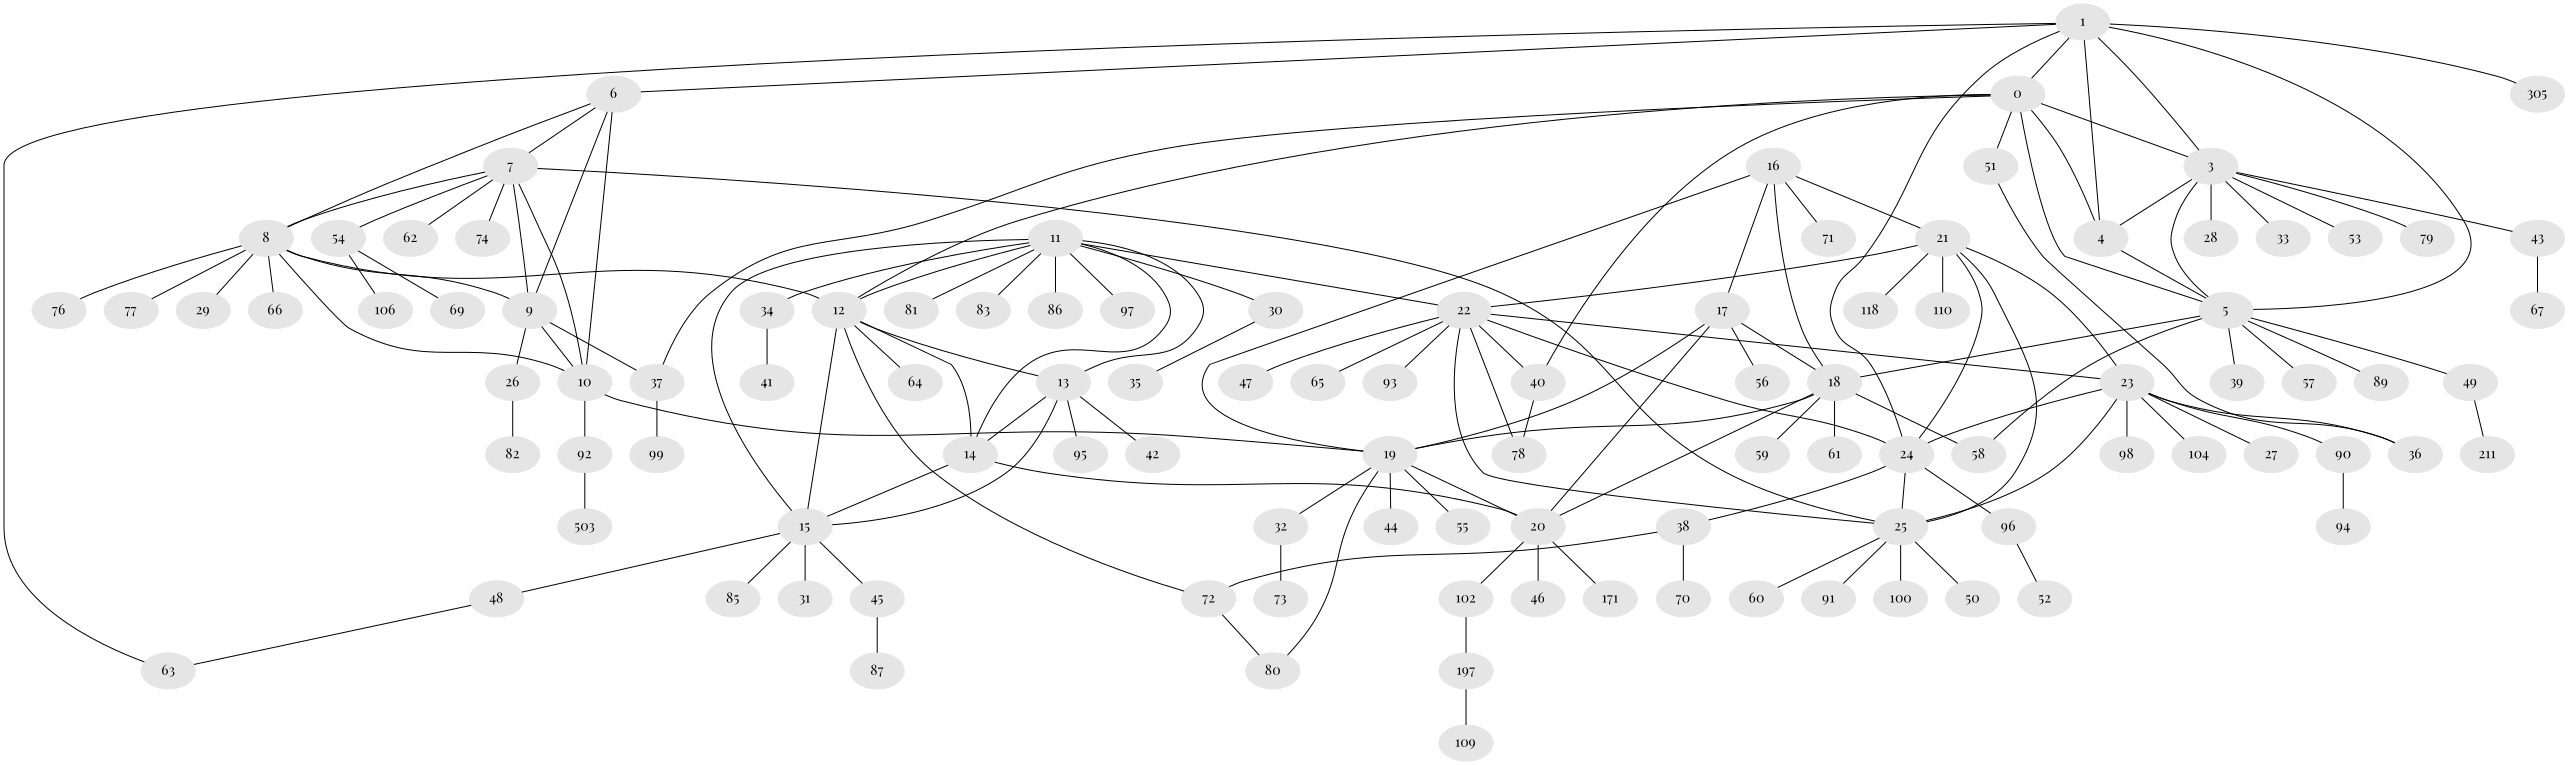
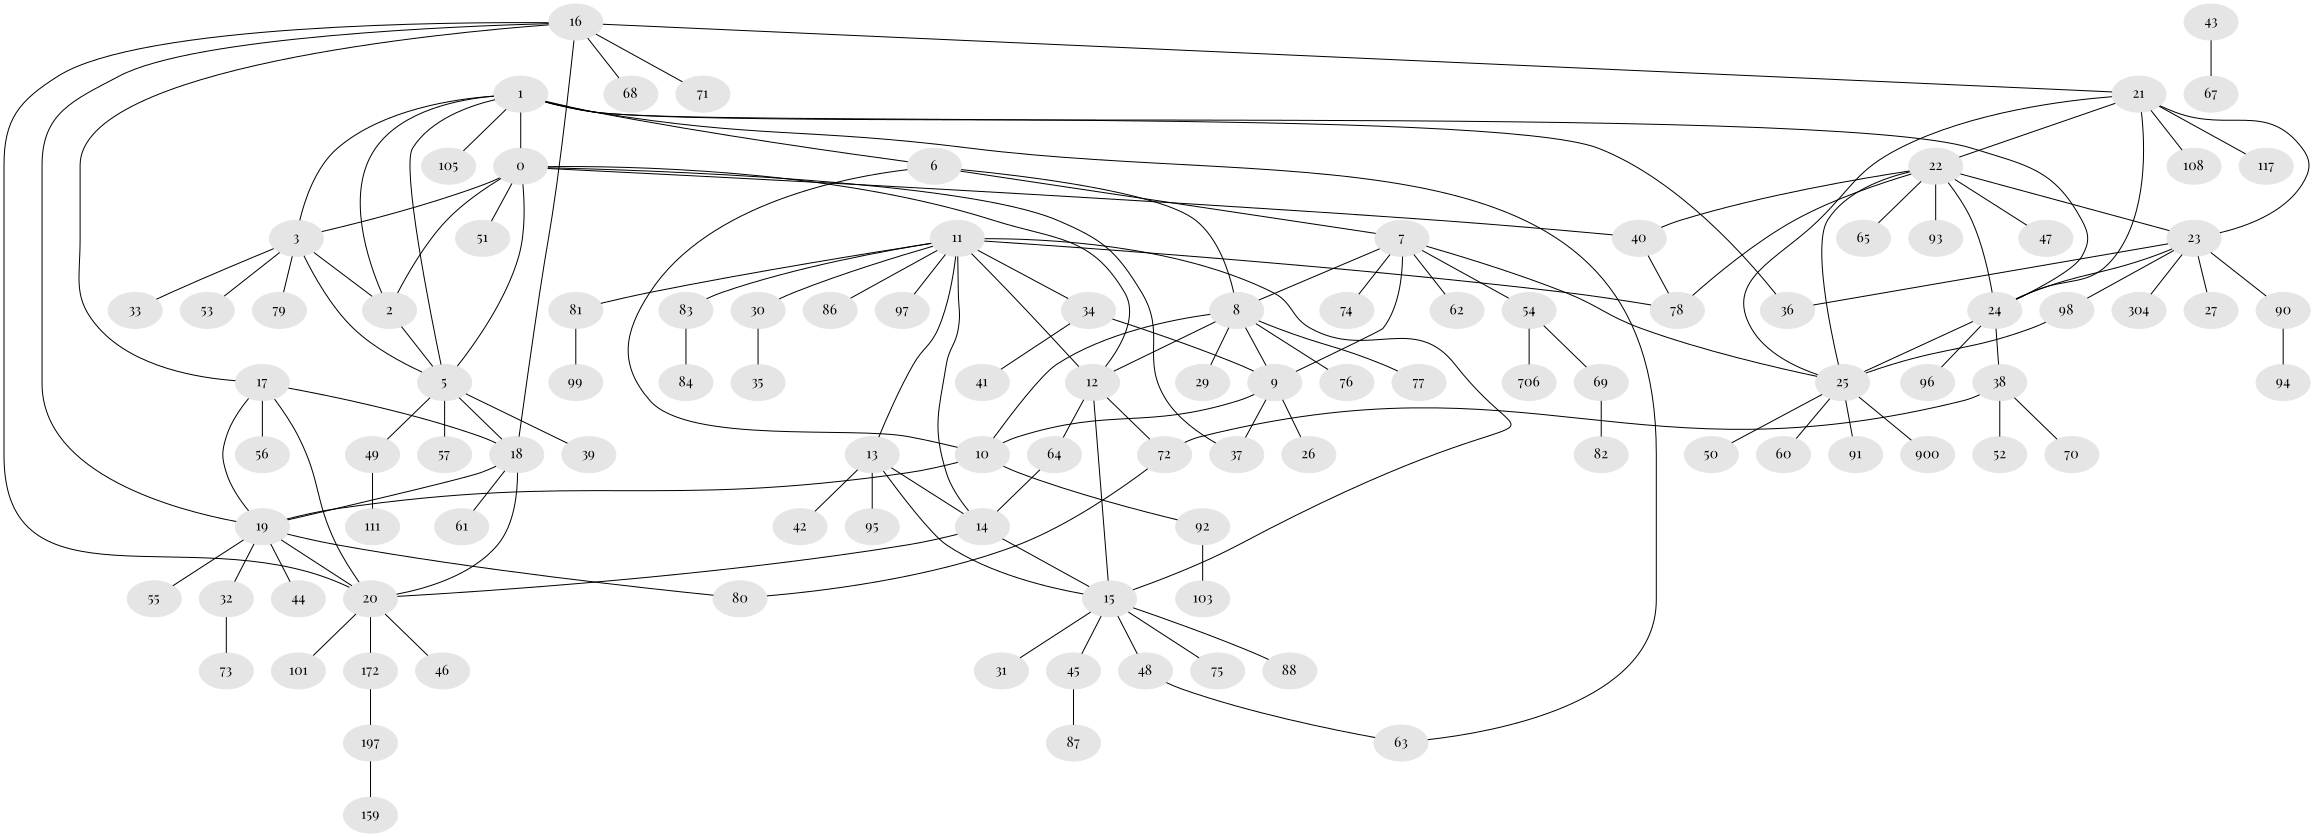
node "68": added
node "305": label "305" -> "105"
edge "3" -- "43": removed
edge "6" -- "9": now "34" -- "9"
edge "16" -- "20": added
node "4": label "4" -> "2"
node "28": removed
edge "7" -- "10": removed
edge "11" -- "22": now "11" -- "78"
node "66": removed
node "106": label "106" -> "706"
node "118": label "118" -> "108"
node "110": label "110" -> "117"
edge "12" -- "13": removed
edge "12" -- "14": now "64" -- "14"
edge "51" -- "36": now "1" -- "36"
node "84": added
node "89": removed
edge "26" -- "82": now "69" -- "82"
edge "37" -- "99": now "81" -- "99"
node "59": removed
node "58": removed
node "104": label "104" -> "304"
node "211": label "211" -> "111"
edge "23" -- "25": now "98" -- "25"
node "503": label "503" -> "103"
edge "96" -- "52": now "38" -- "52"
node "85": label "85" -> "88"
node "102": label "102" -> "172"
node "171": label "171" -> "101"
node "100": label "100" -> "900"
node "75": added
node "109": label "109" -> "159"
